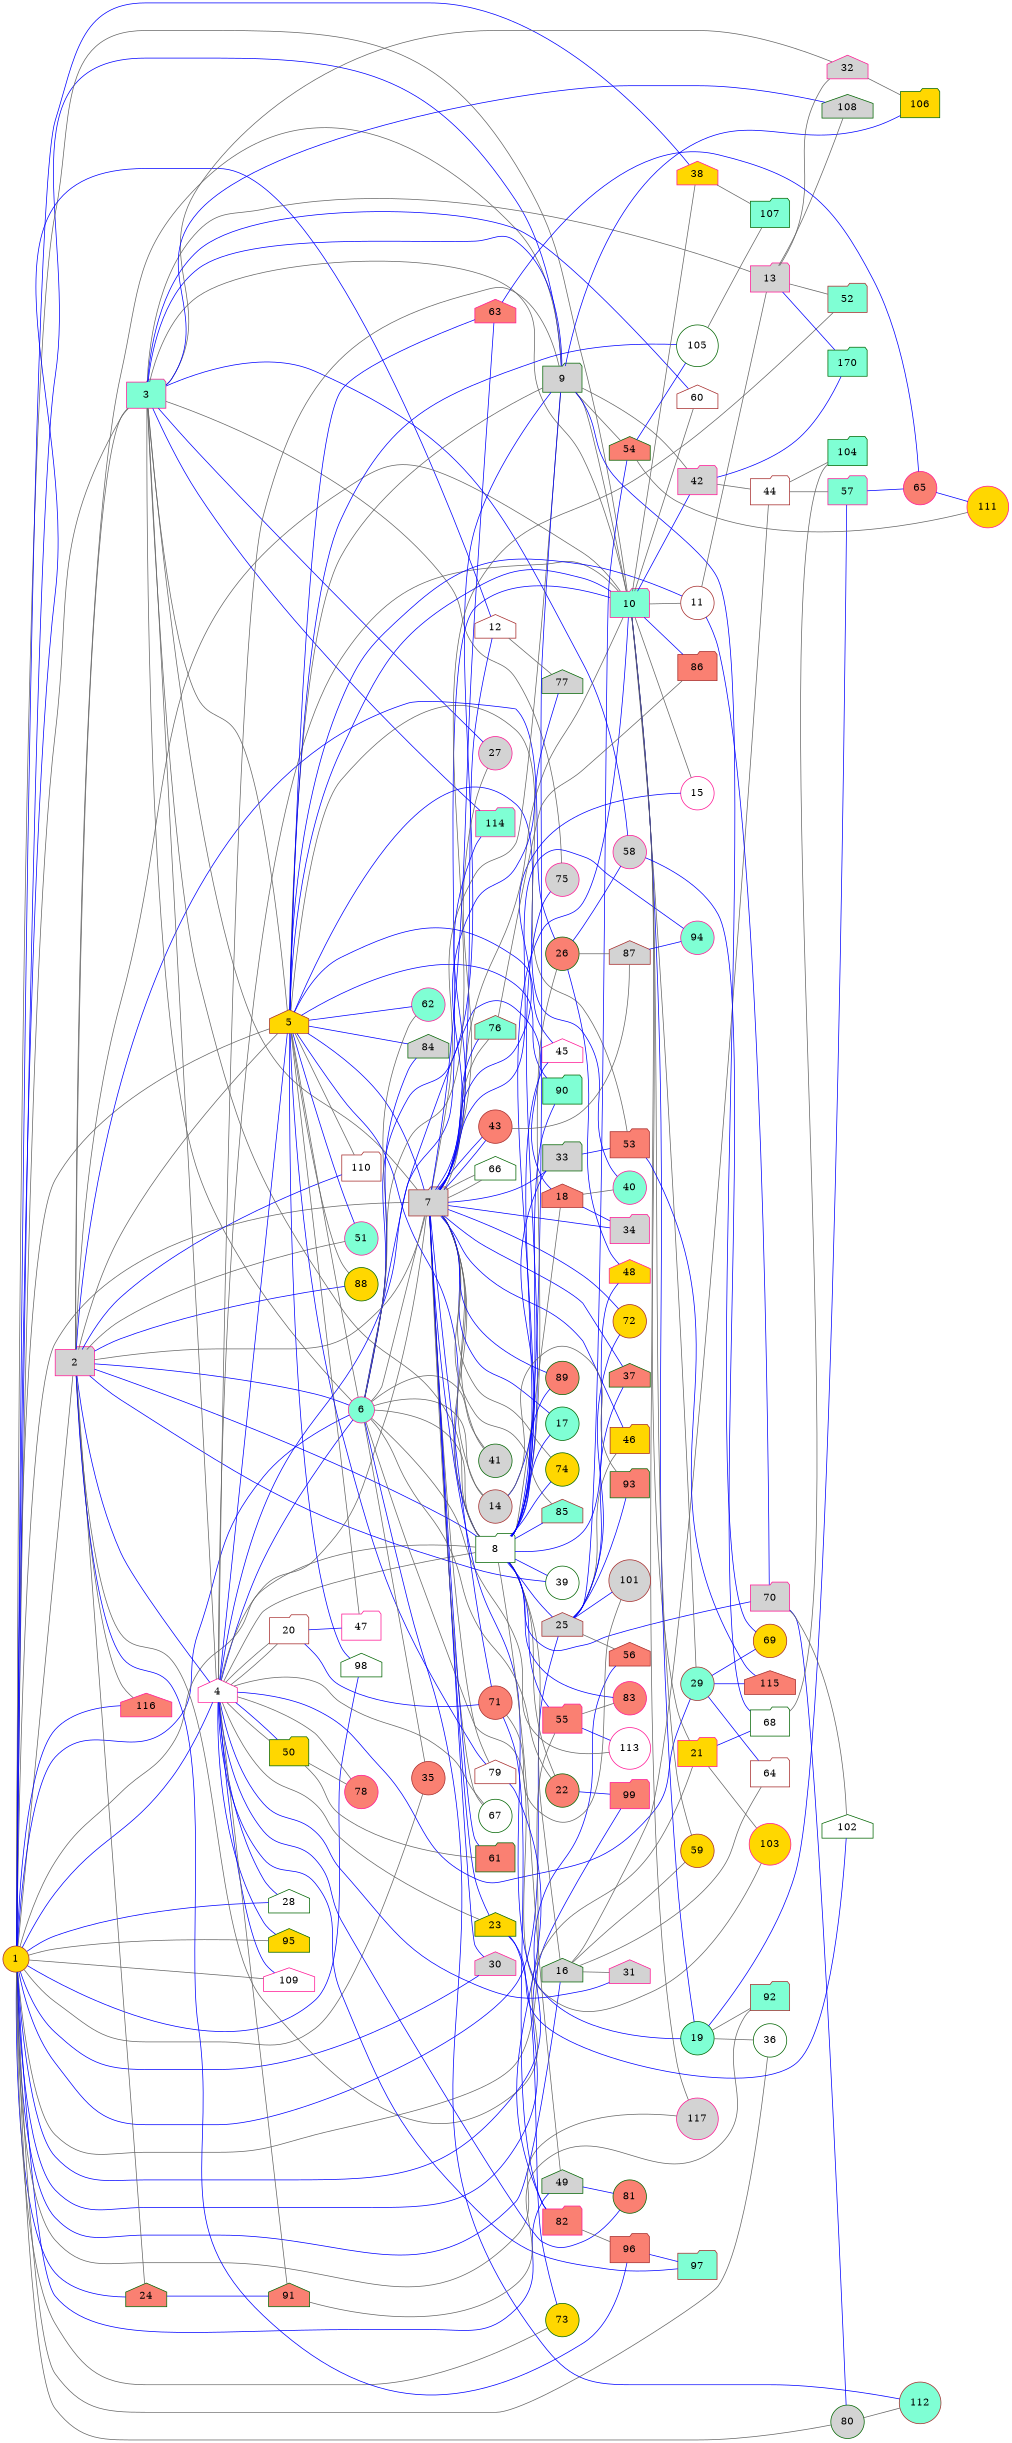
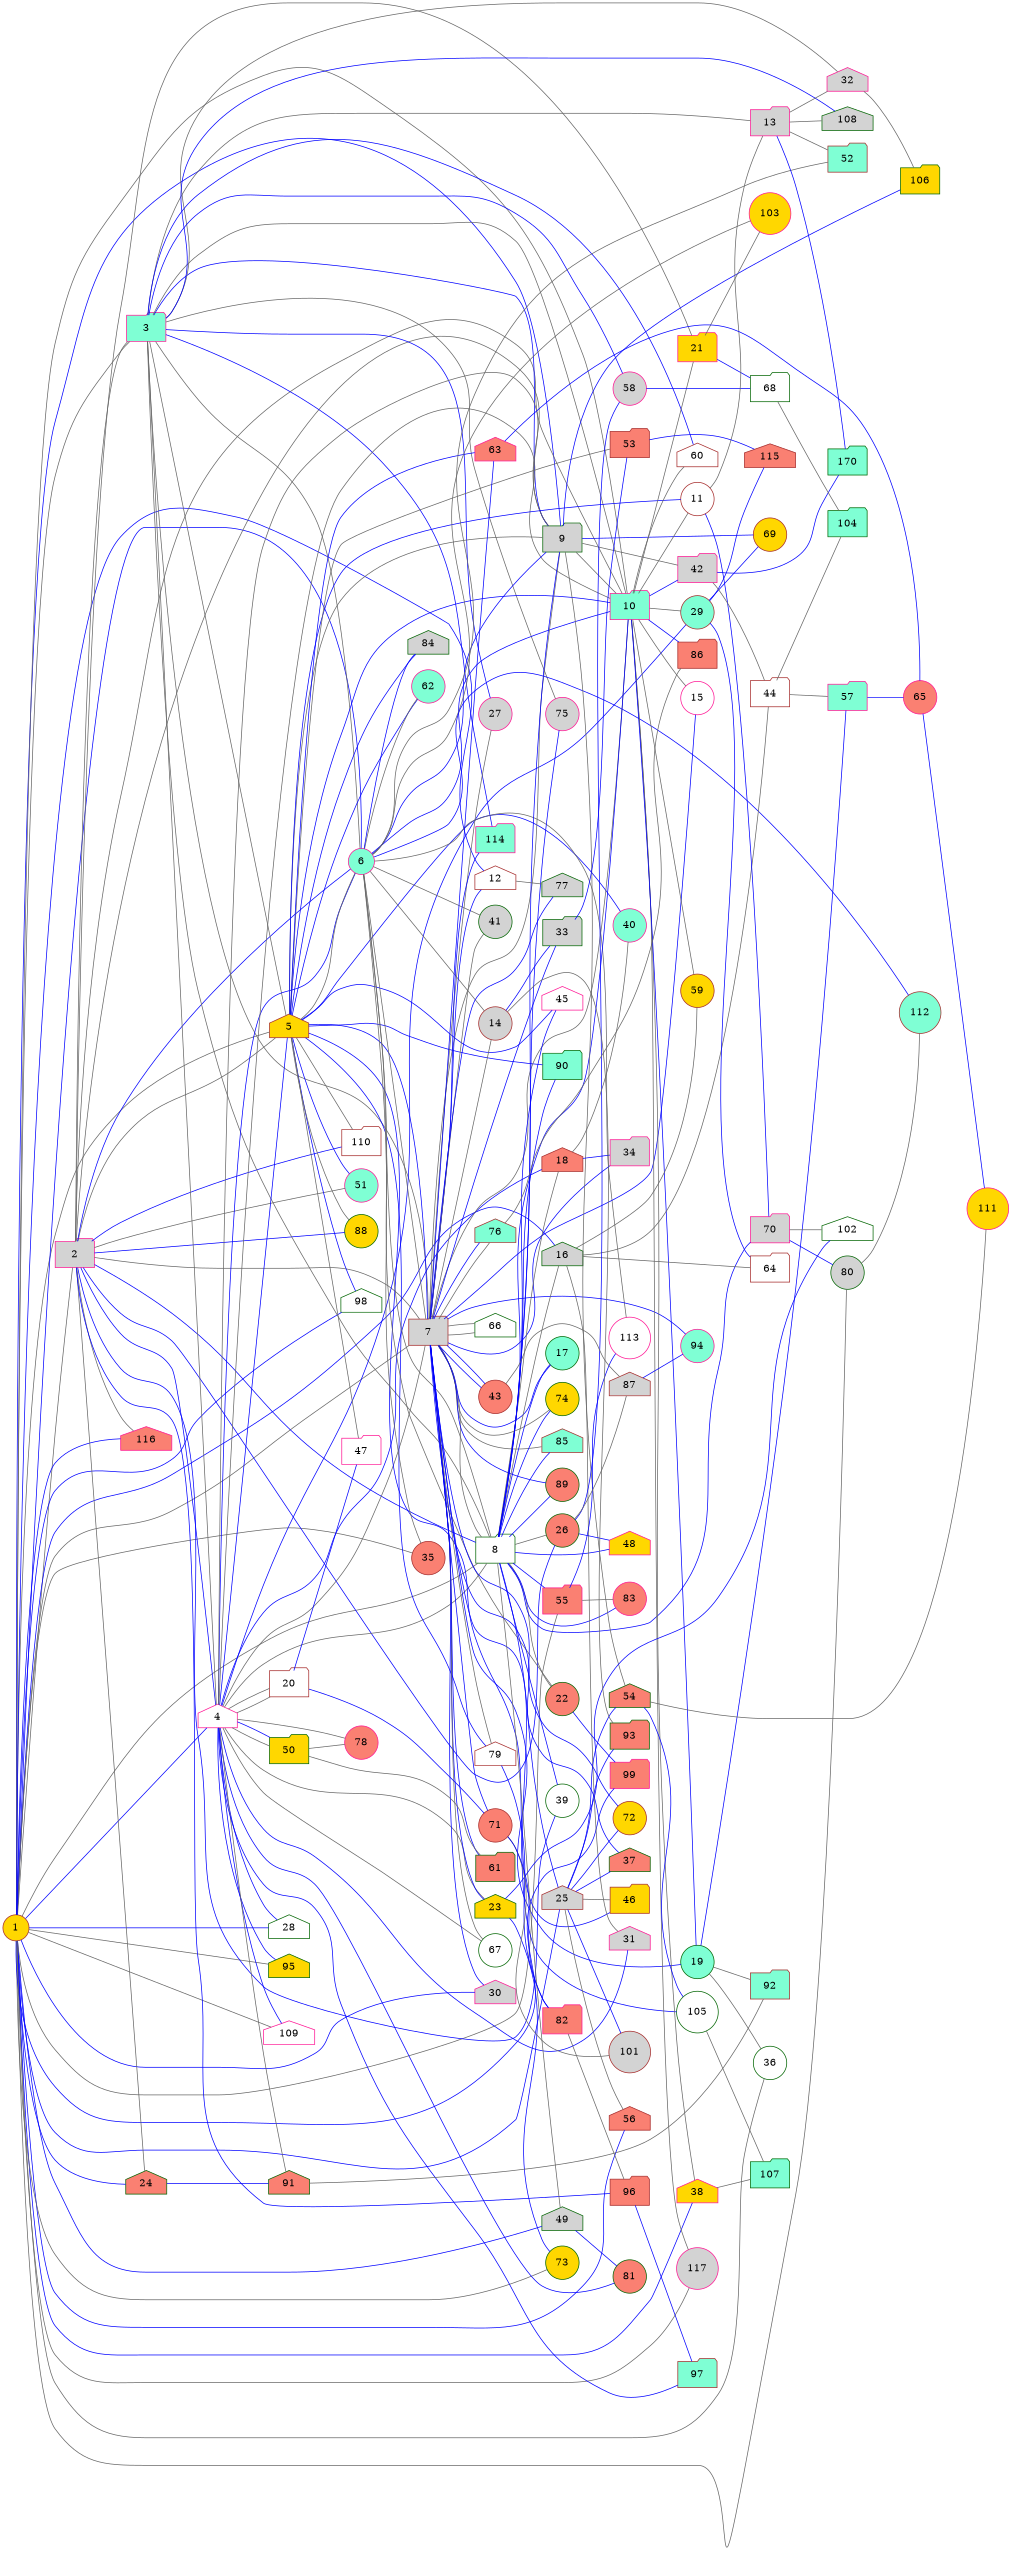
edge "5" -- "8": removed
